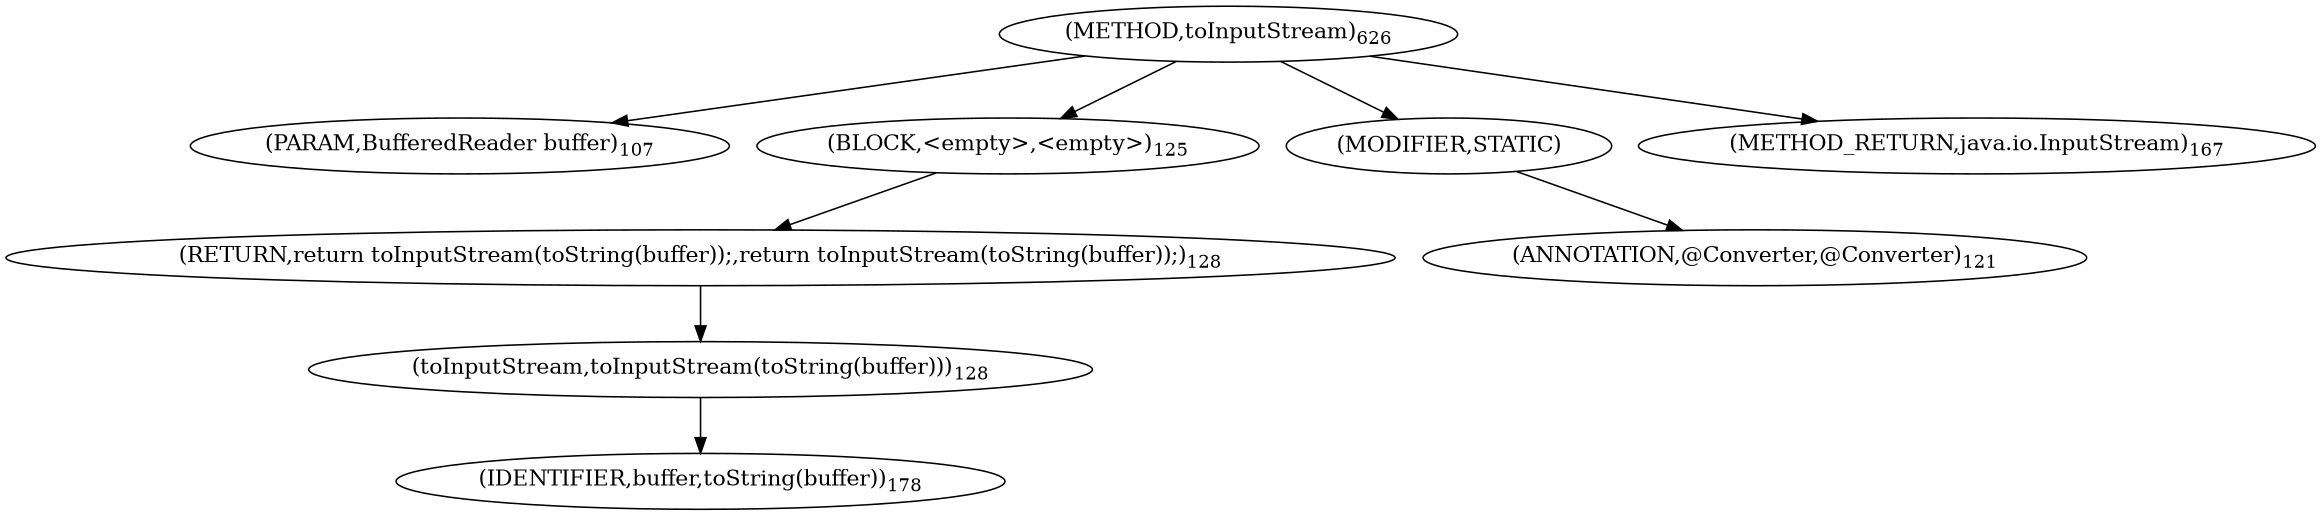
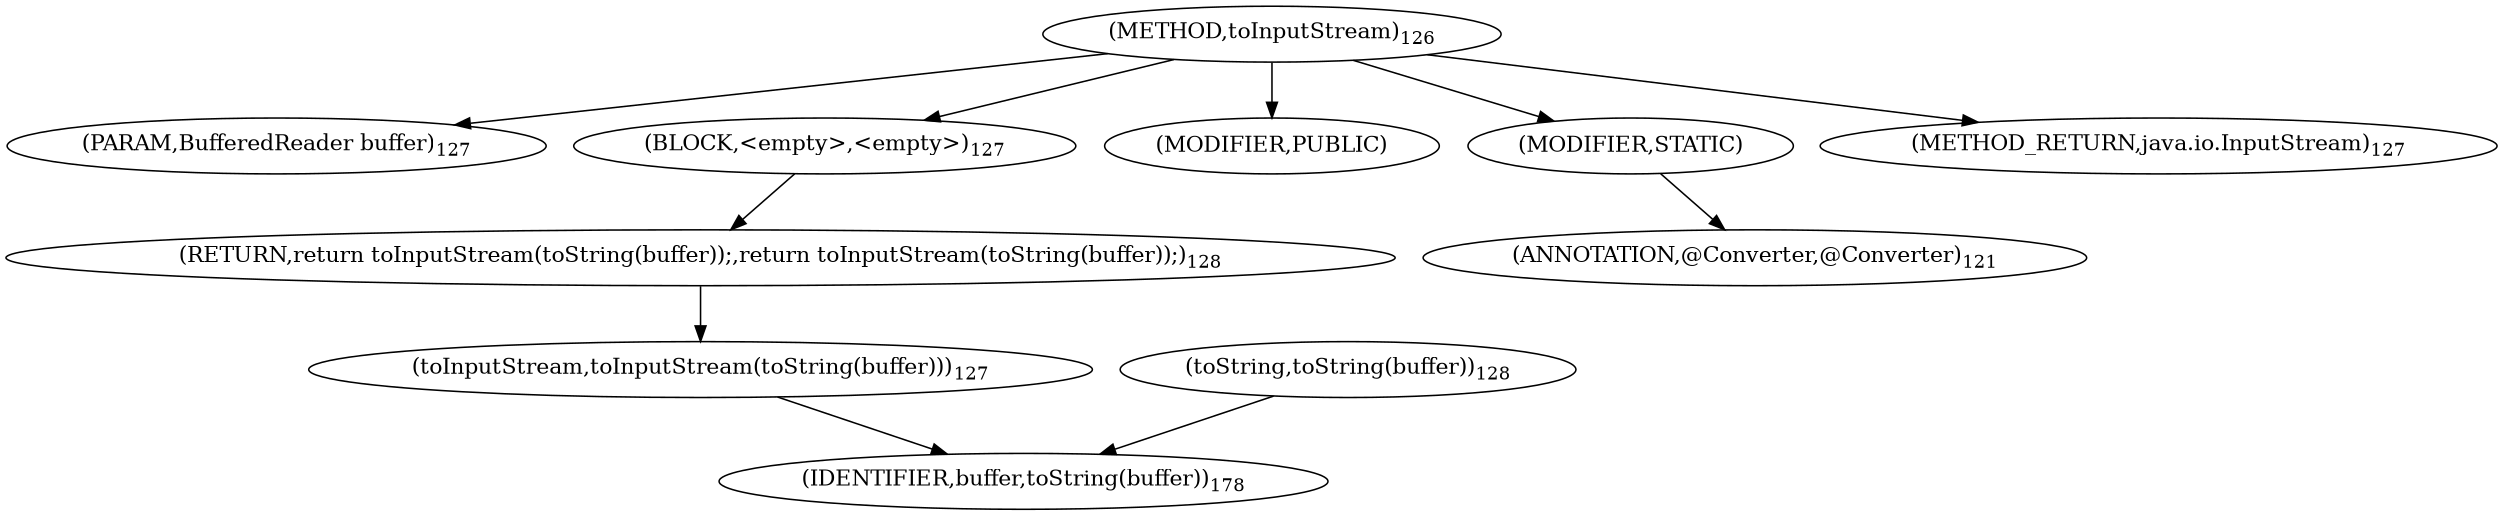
node "(METHOD,toInputStream)": text "626" -> "126"
node "(PARAM,BufferedReader buffer)": text "107" -> "127"
node "(BLOCK,<empty>,<empty>)": text "125" -> "127"
node "(METHOD_RETURN,java.io.InputStream)": text "167" -> "127"
node "(MODIFIER,PUBLIC)": added
node "(toInputStream,toInputStream(toString(buffer)))": text "128" -> "127"
node "(toString,toString(buffer))": added
